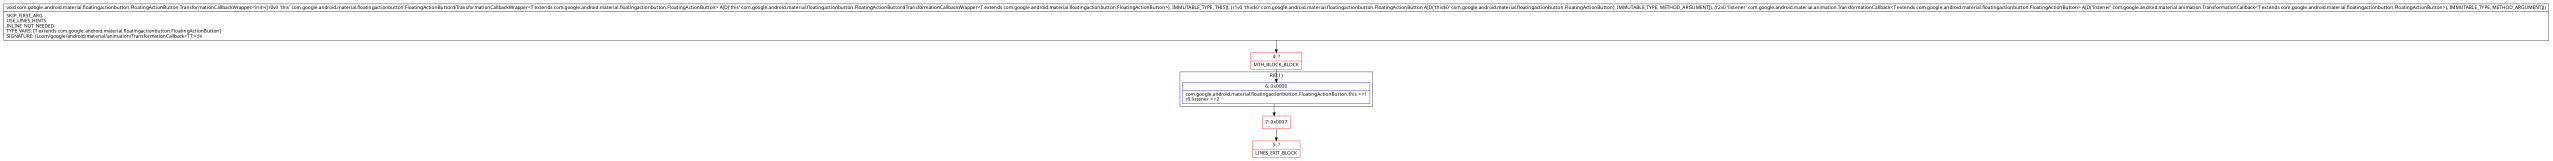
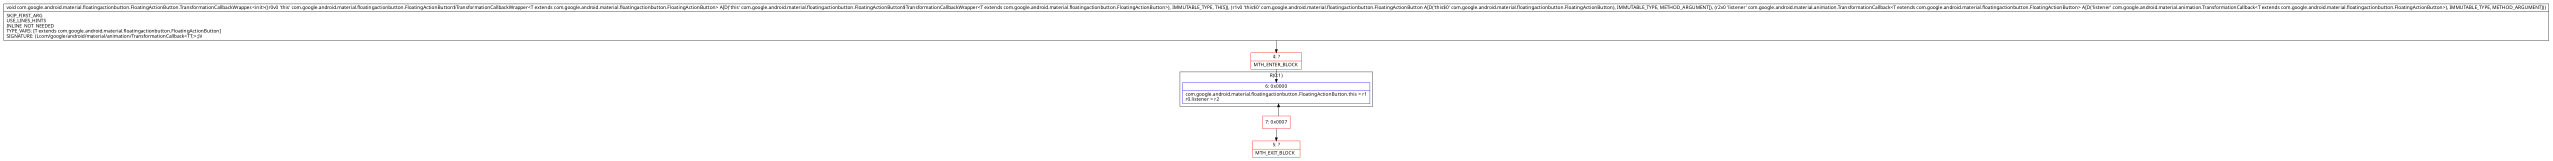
node "4: ?": text "MTH_BLOCK_BLOCK" -> "MTH_ENTER_BLOCK"
edge "6: 0x0000" -> "7: 0x0007": reversed
node "5: ?": text "LINES_EXIT_BLOCK" -> "MTH_EXIT_BLOCK"
